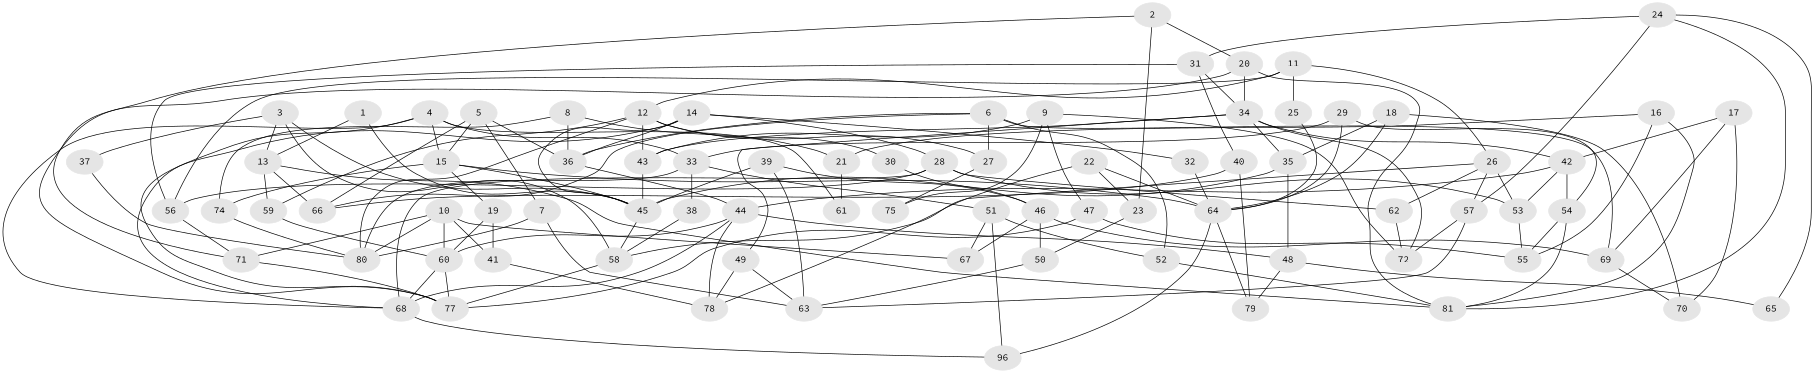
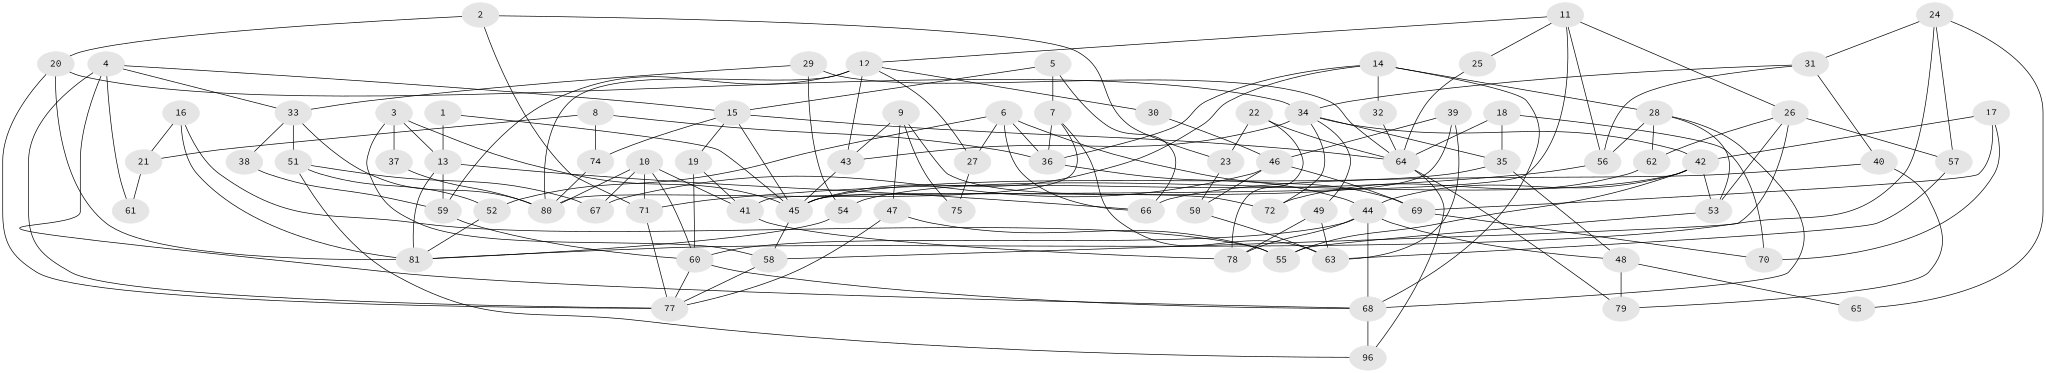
edge "5" -- "36": now "7" -- "36"
edge "11" -- "41": added
edge "54" -- "55": now "42" -- "55"
edge "57" -- "72": removed
edge "38" -- "58": now "38" -- "59"
